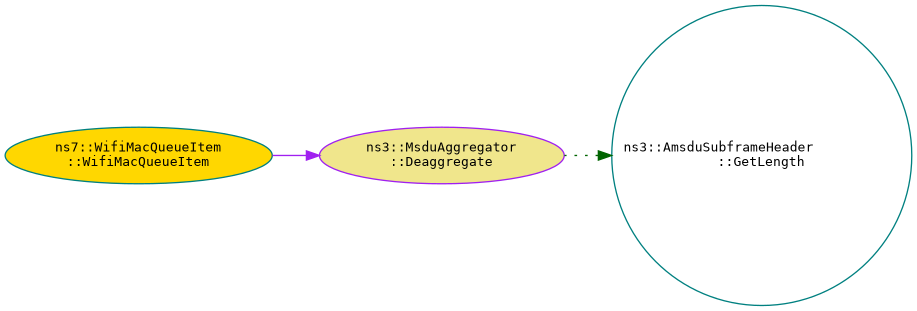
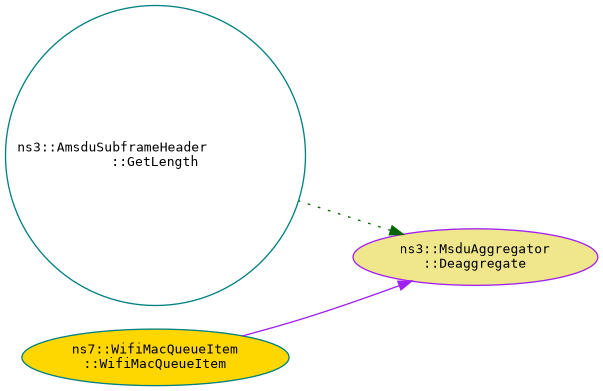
edge "ns3::MsduAggregator ::Deaggregate" -> "ns3::AmsduSubframeHeader ::GetLength": reversed
